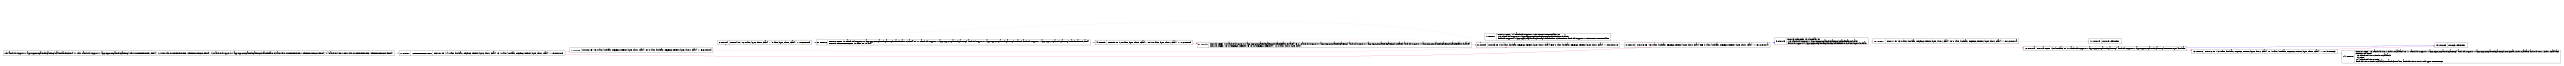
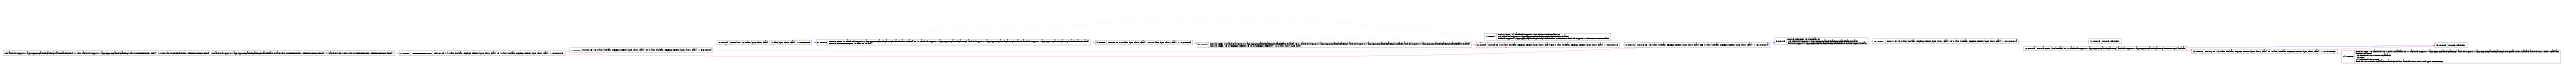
edge "8: 0x0013" -> "12: 0x001a": removed
